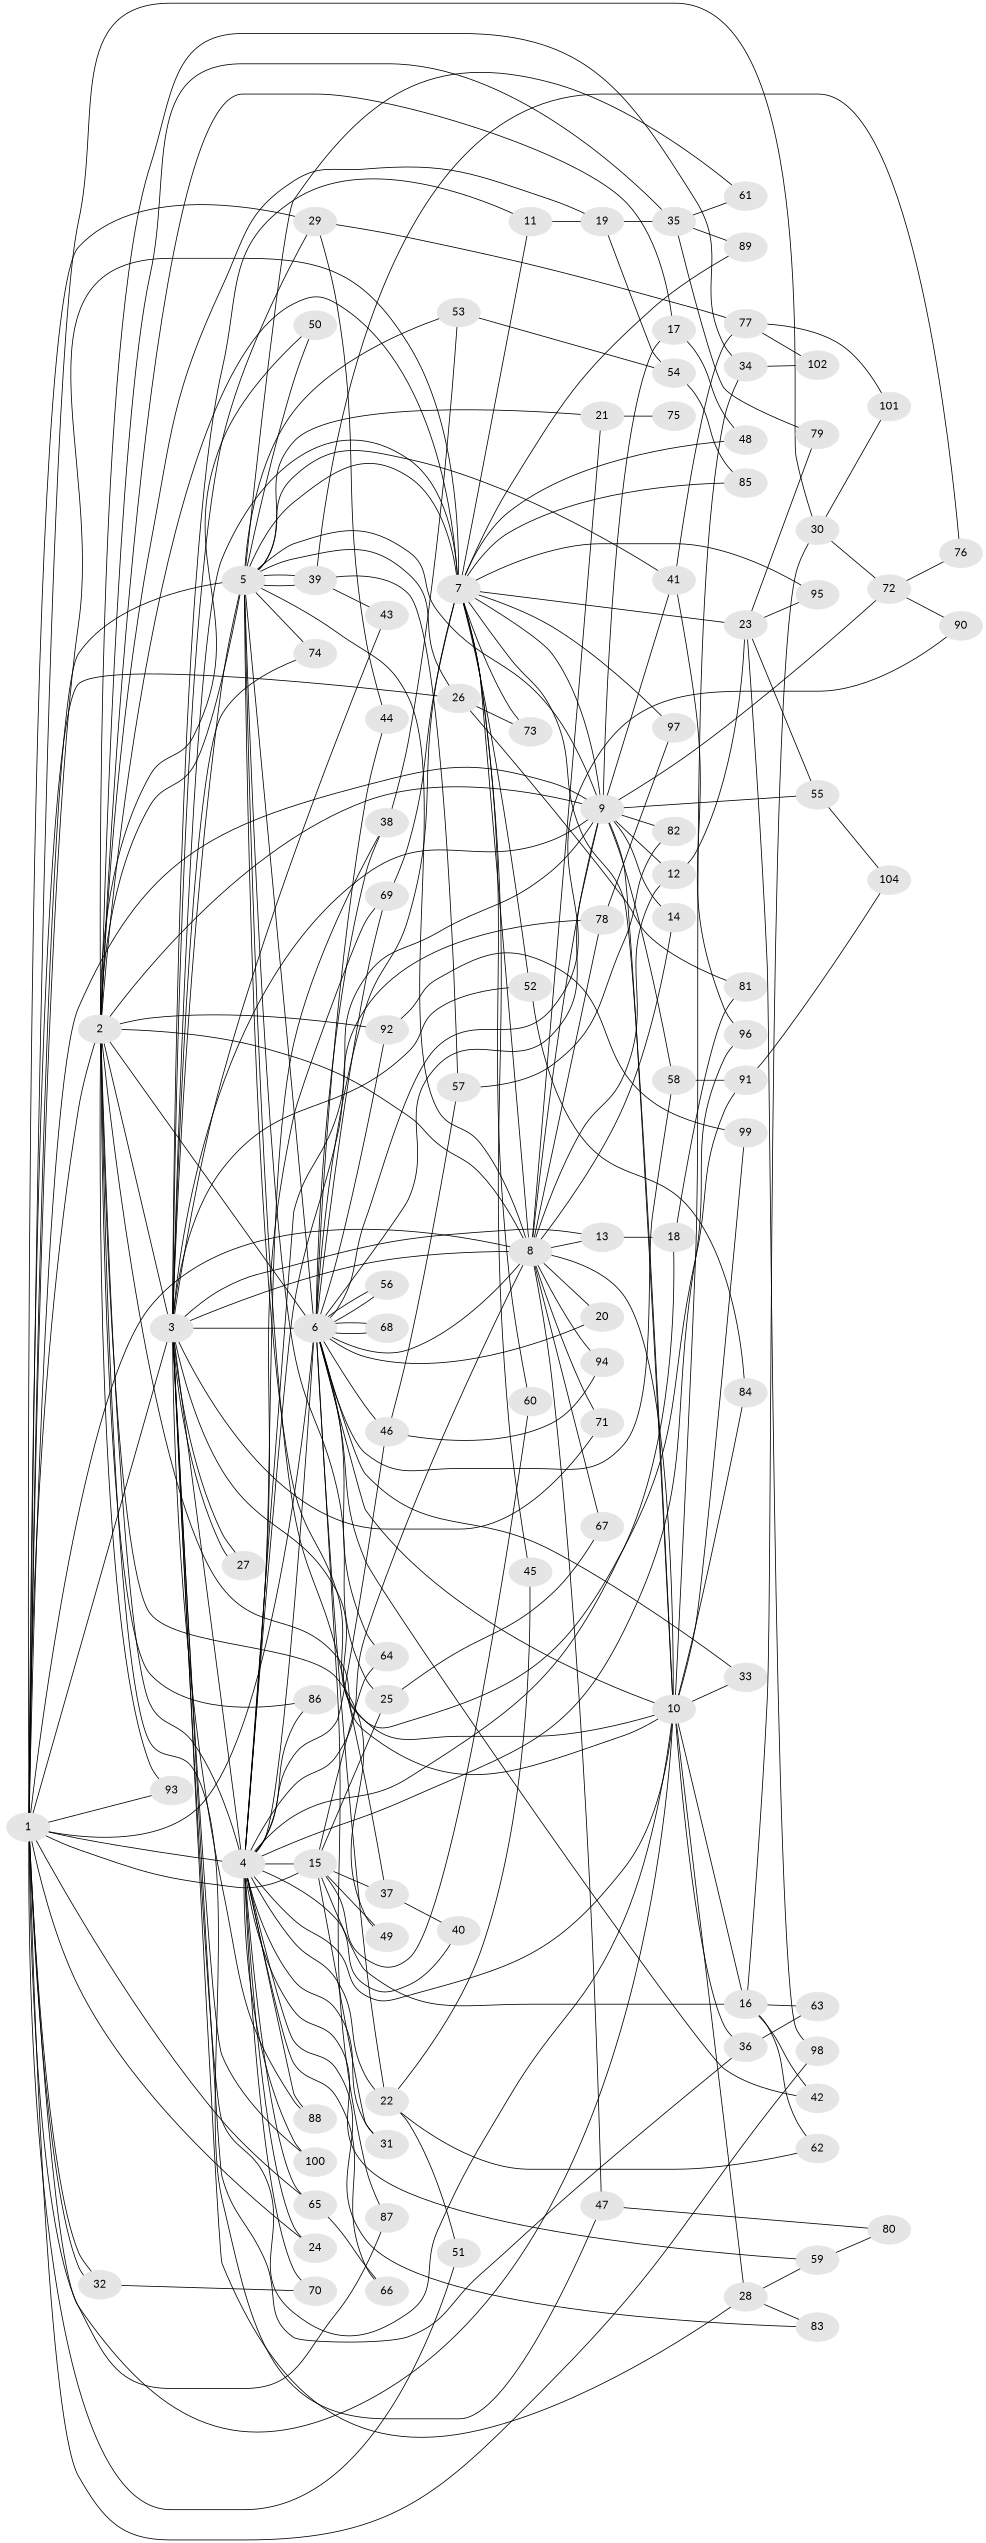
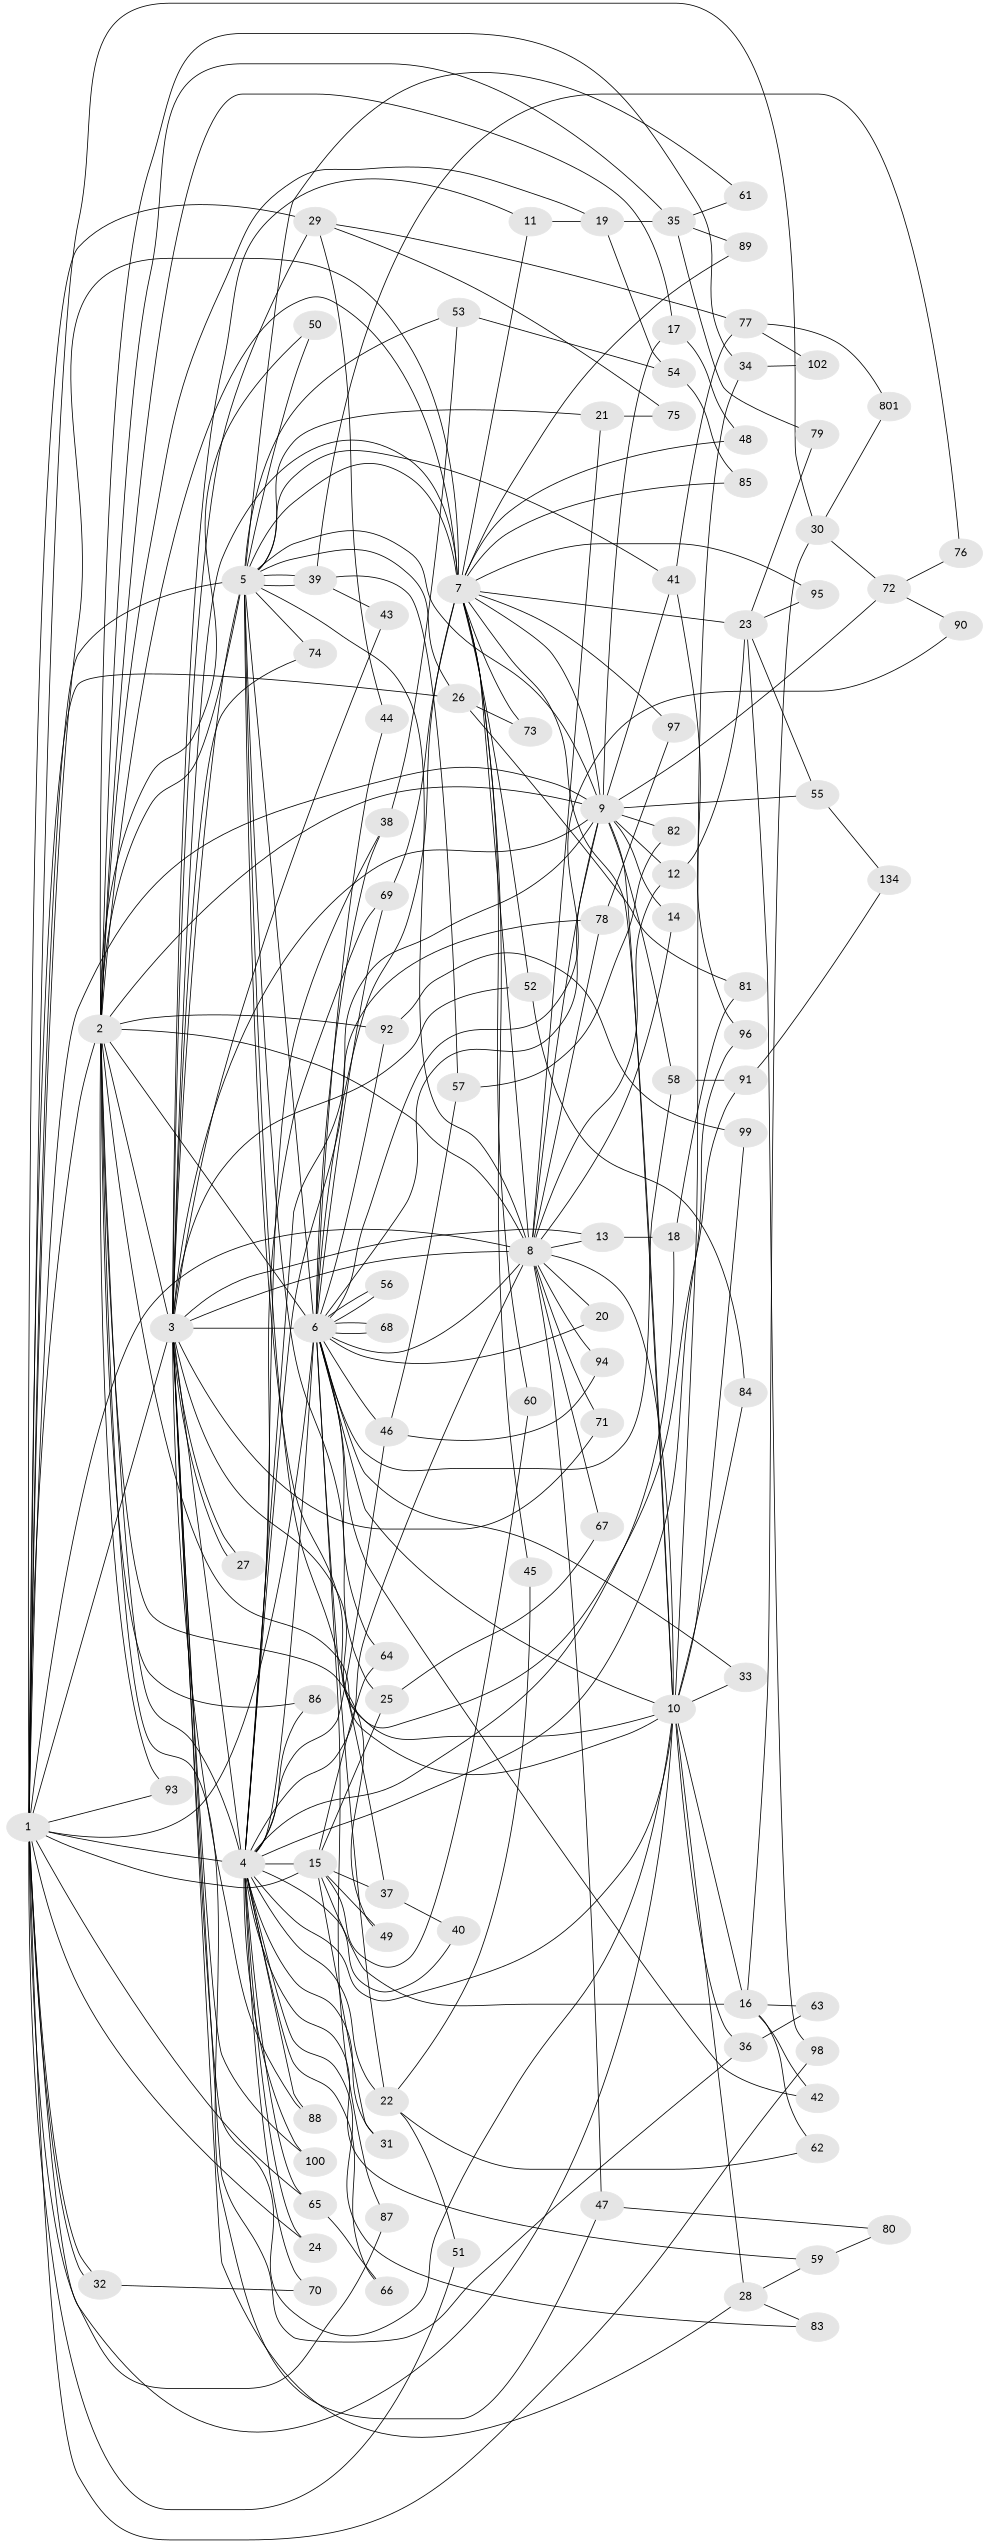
edge "29" -- "75": added
node "101": label "101" -> "801"
node "104": label "104" -> "134"
